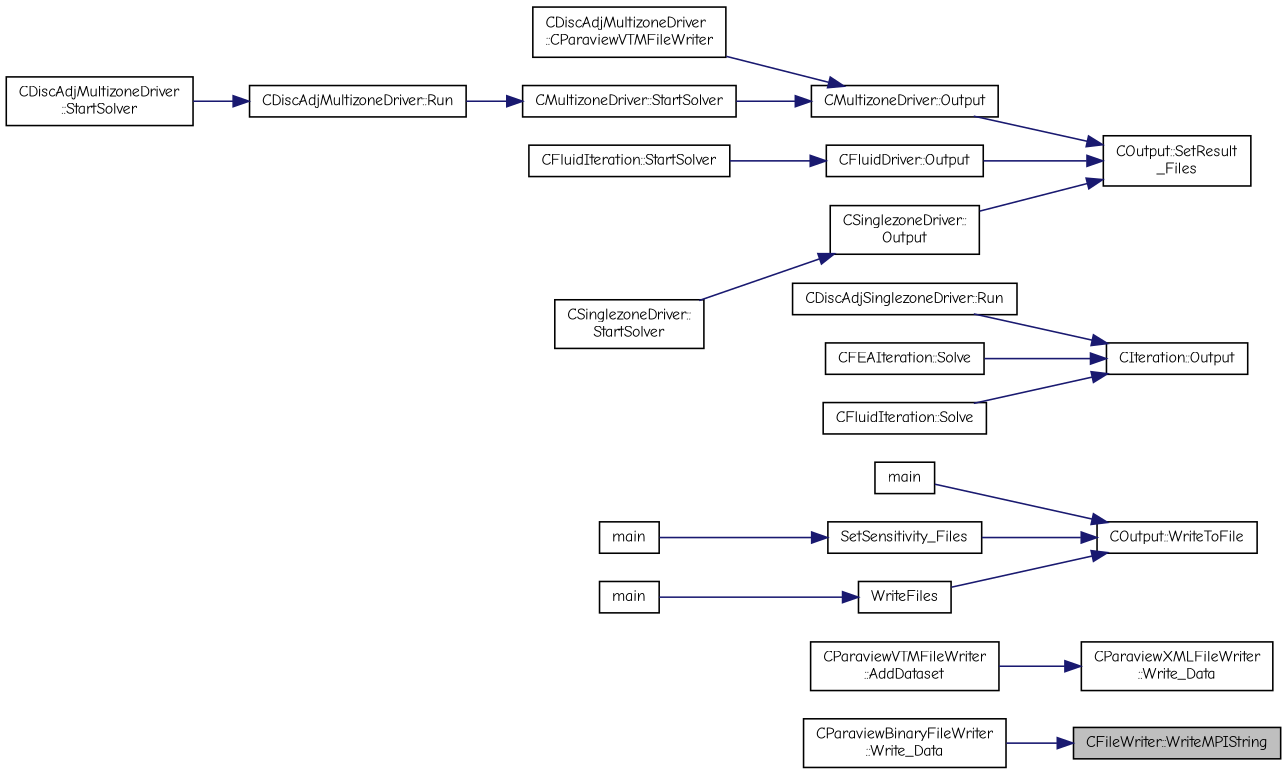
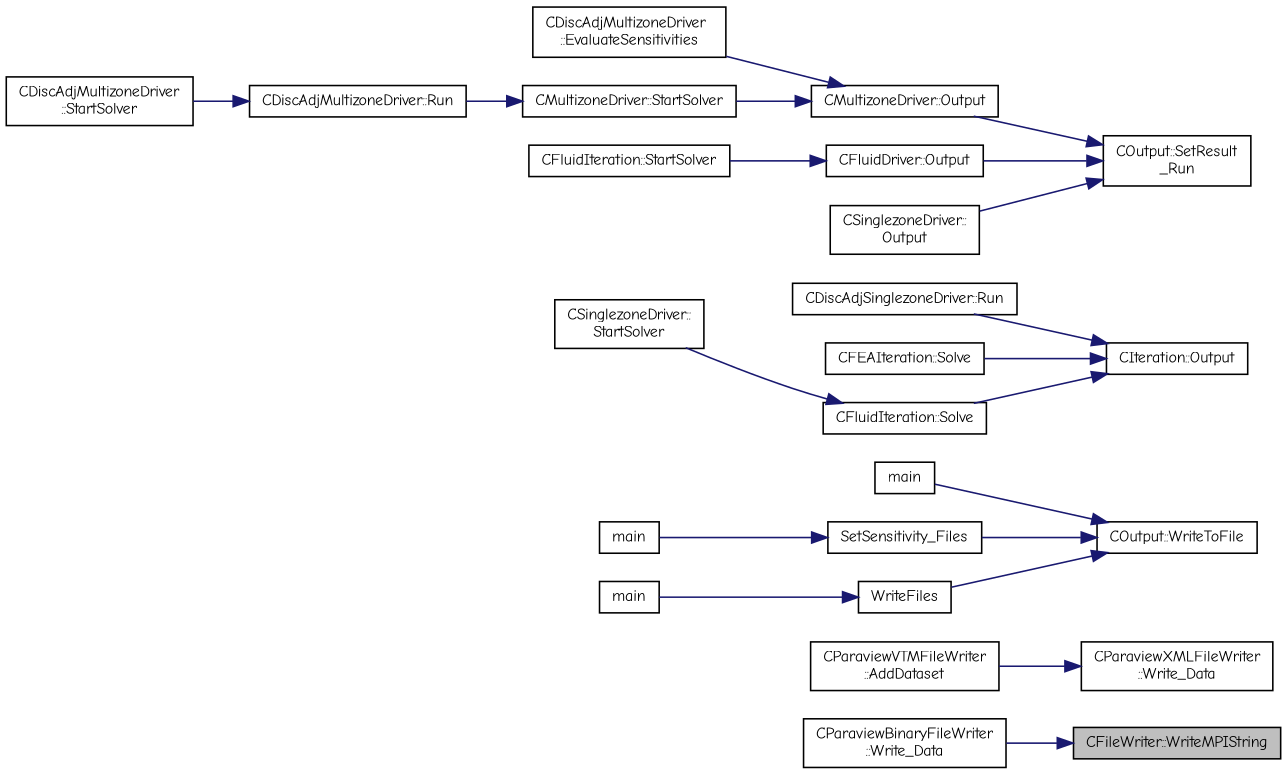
node "CDiscAdjMultizoneDriver ::CParaviewVTMFileWriter": label "CDiscAdjMultizoneDriver ::CParaviewVTMFileWriter" -> "CDiscAdjMultizoneDriver ::EvaluateSensitivities"
node "COutput::SetResult _Files": label "COutput::SetResult _Files" -> "COutput::SetResult _Run"
edge "CSinglezoneDriver:: StartSolver" -> "CSinglezoneDriver:: Output": now "CSinglezoneDriver:: StartSolver" -> "CFluidIteration::Solve"
